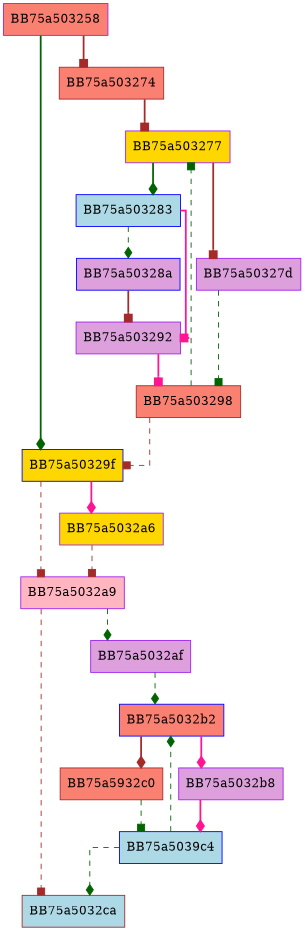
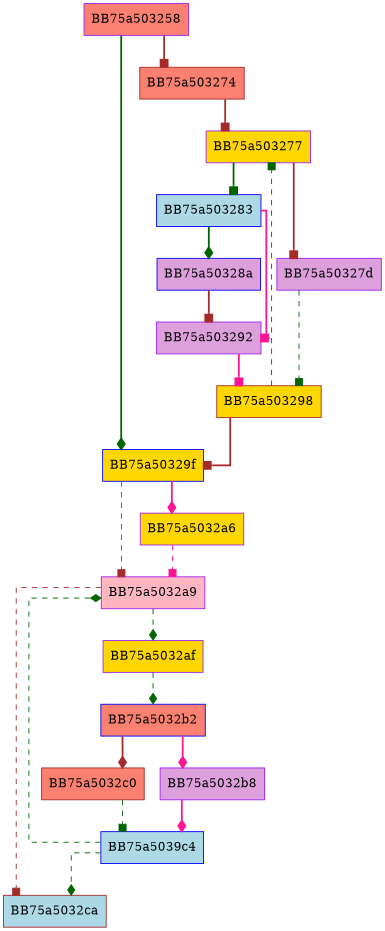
edge "BB75a503277" -> "BB75a503283": arrowhead diamond -> box
edge "BB75a503283" -> "BB75a50328a": style dashed -> bold
node "BB75a503298": fillcolor salmon -> gold
edge "BB75a503298" -> "BB75a50329f": style dashed -> bold
edge "BB75a5032a6" -> "BB75a5032a9": color brown -> deeppink
node "BB75a5032af": fillcolor plum -> gold
node "BB75a5932c0": label "BB75a5932c0" -> "BB75a5032c0"
edge "BB75a5039c4" -> "BB75a5032b2": now "BB75a5039c4" -> "BB75a5032a9"
